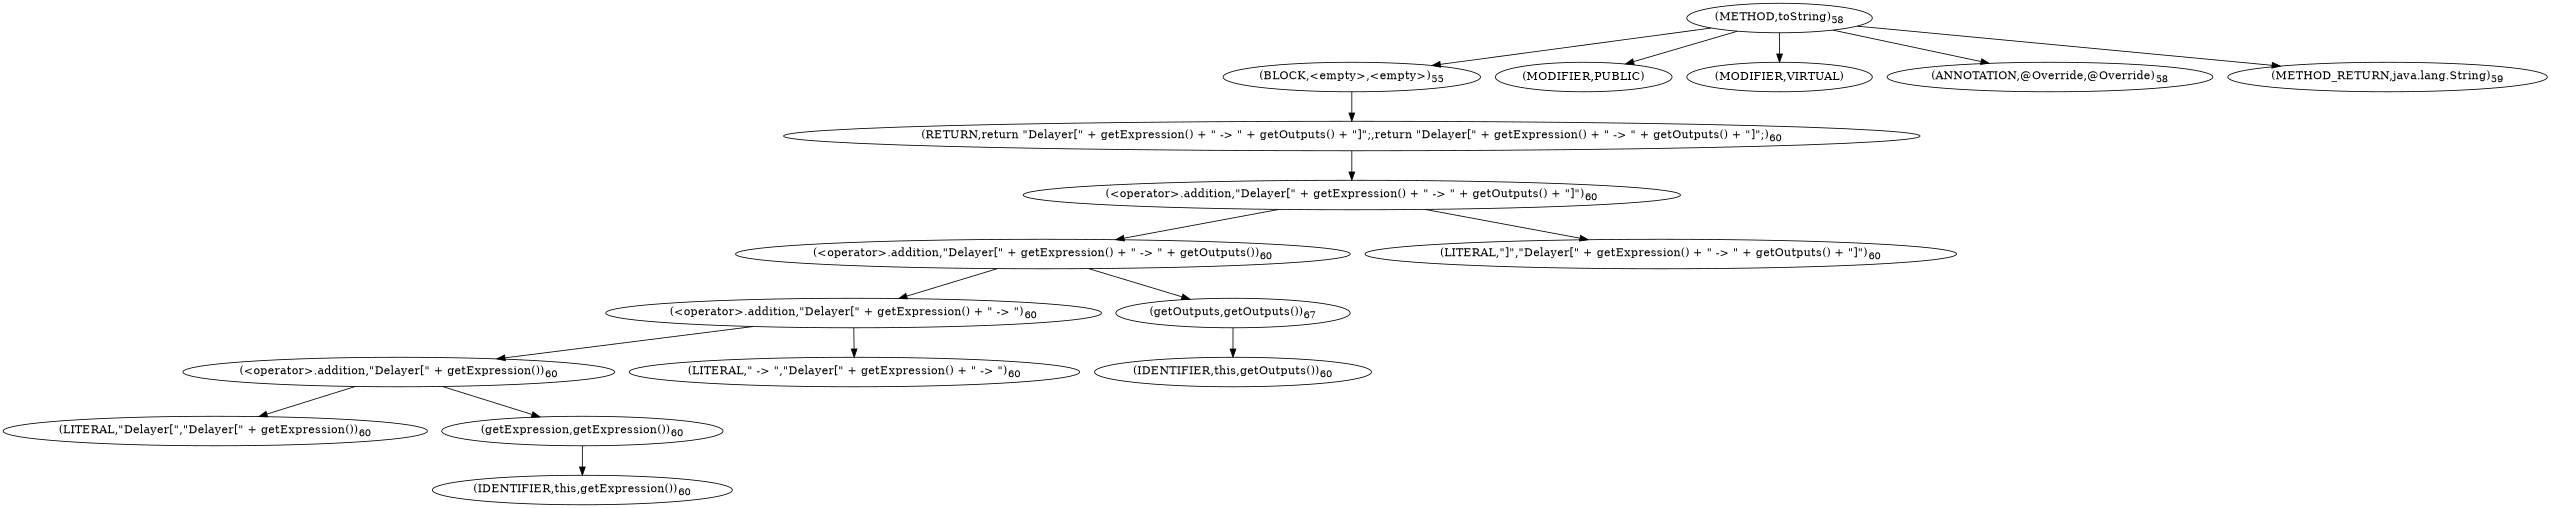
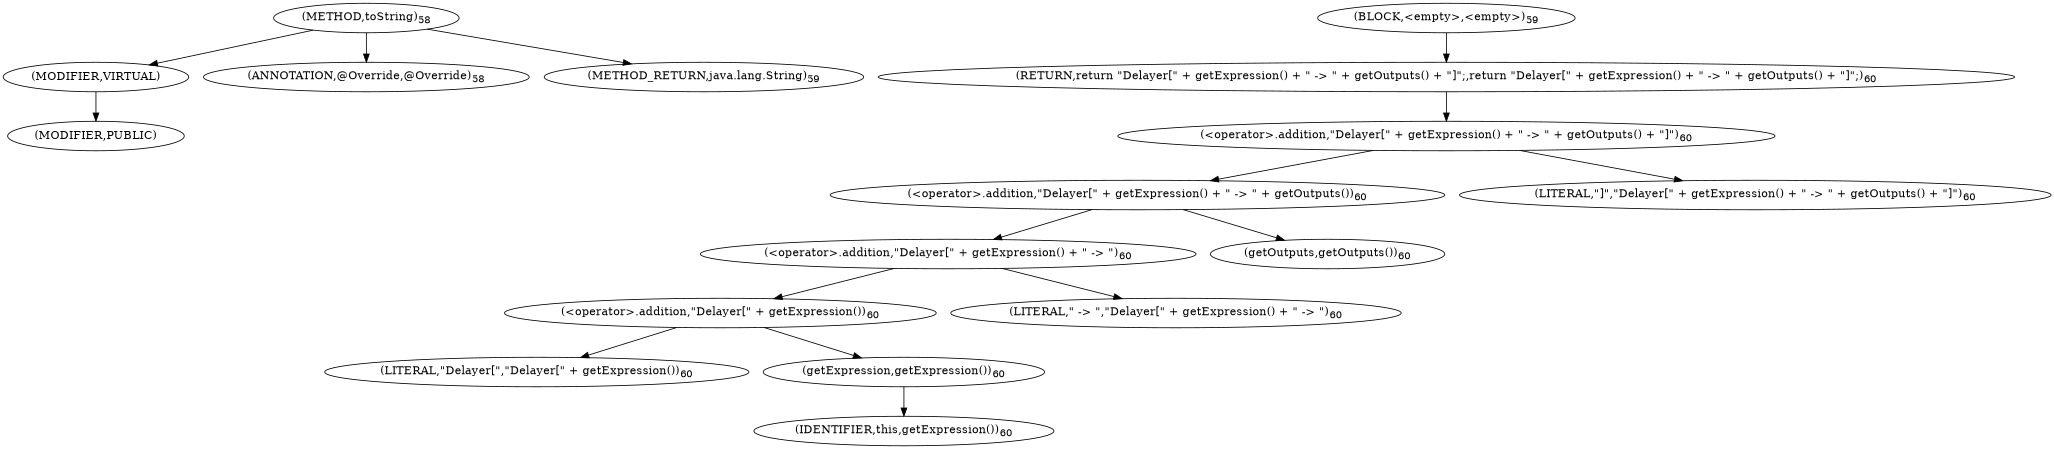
edge "(METHOD,toString)" -> "(BLOCK,<empty>,<empty>)": removed
edge "(METHOD,toString)" -> "(MODIFIER,PUBLIC)": now "(MODIFIER,VIRTUAL)" -> "(MODIFIER,PUBLIC)"
node "(BLOCK,<empty>,<empty>)": text "55" -> "59"
node "(getOutputs,getOutputs())": text "67" -> "60"
node "(IDENTIFIER,this,getOutputs())": removed
